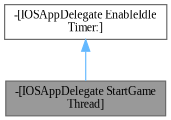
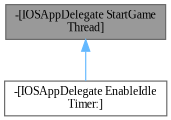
edge "-[IOSAppDelegate StartGame Thread]" -> "-[IOSAppDelegate EnableIdle Timer:]": reversed
